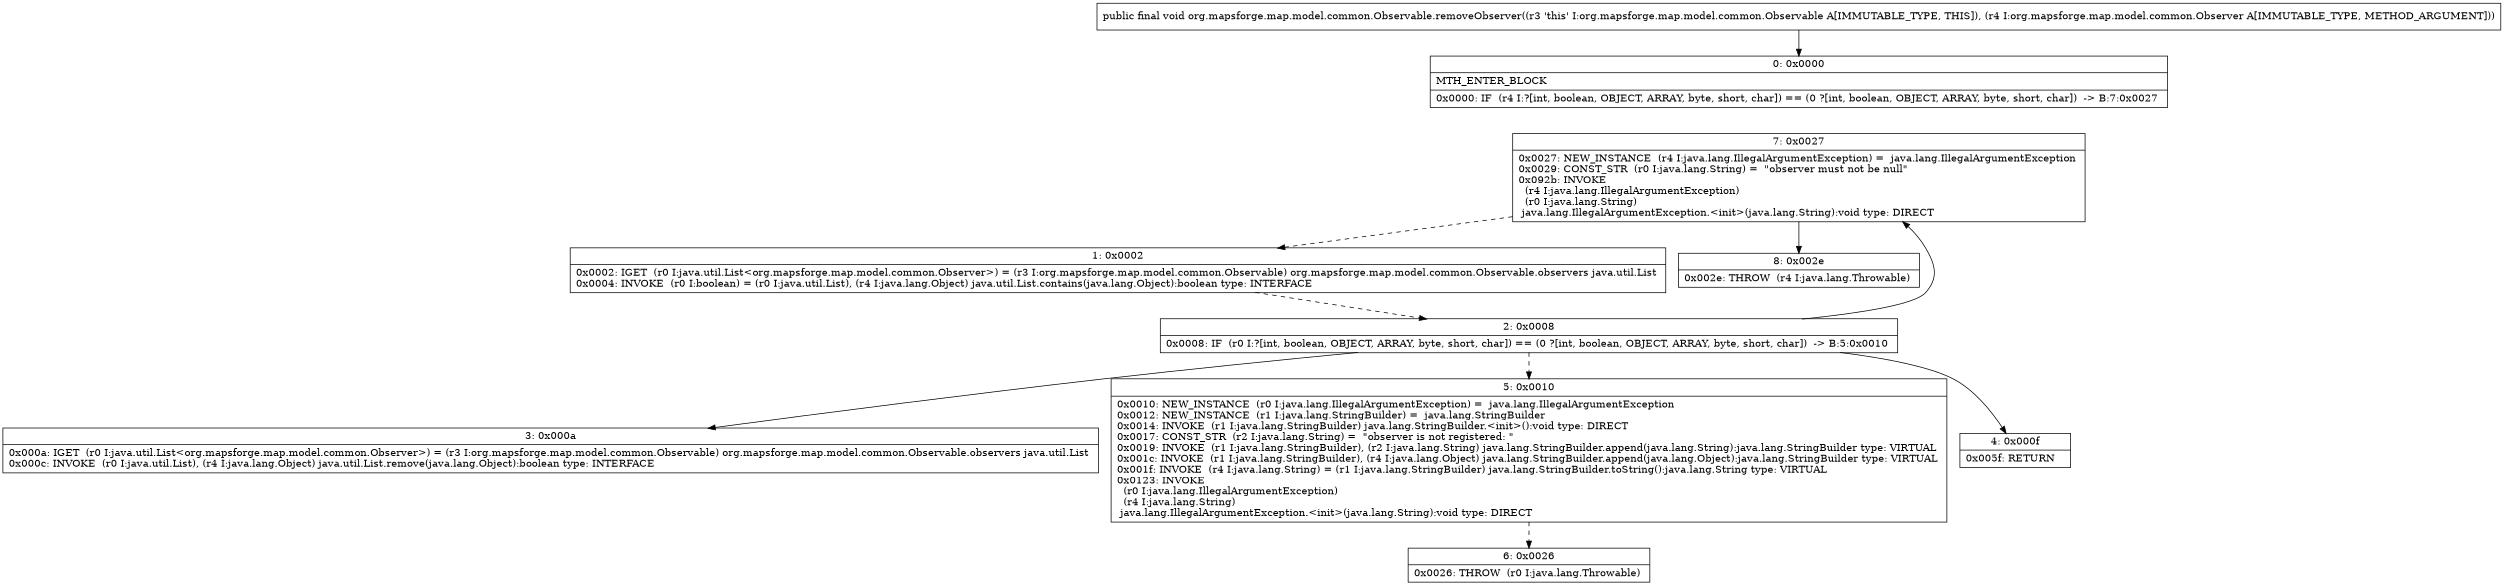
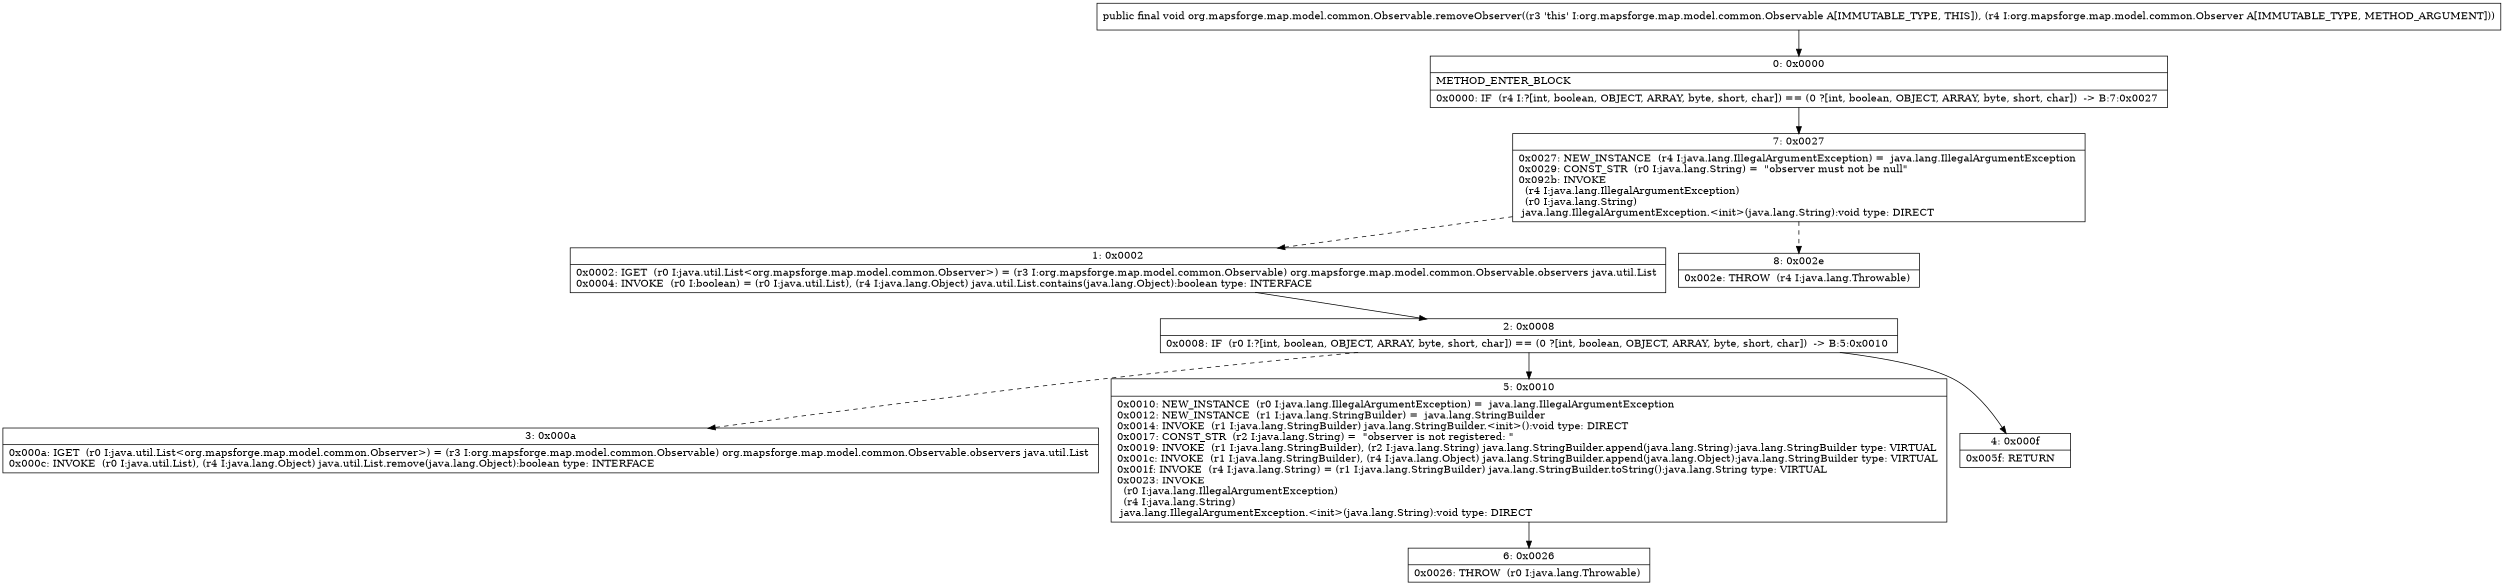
node "0: 0x0000": text "MTH_ENTER_BLOCK" -> "METHOD_ENTER_BLOCK"
edge "7: 0x0027" -> "8: 0x002e": style solid -> dashed
edge "2: 0x0008" -> "7: 0x0027": now "0: 0x0000" -> "7: 0x0027"
edge "1: 0x0002" -> "2: 0x0008": style dashed -> solid
edge "2: 0x0008" -> "5: 0x0010": style dashed -> solid
edge "2: 0x0008" -> "3: 0x000a": style solid -> dashed
node "5: 0x0010": text "0x0123: INVOKE" -> "0x0023: INVOKE"
edge "5: 0x0010" -> "6: 0x0026": style dashed -> solid
